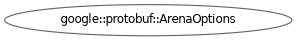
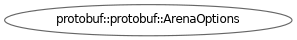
node "google::protobuf::ArenaOptions": label "google::protobuf::ArenaOptions" -> "protobuf::protobuf::ArenaOptions"
